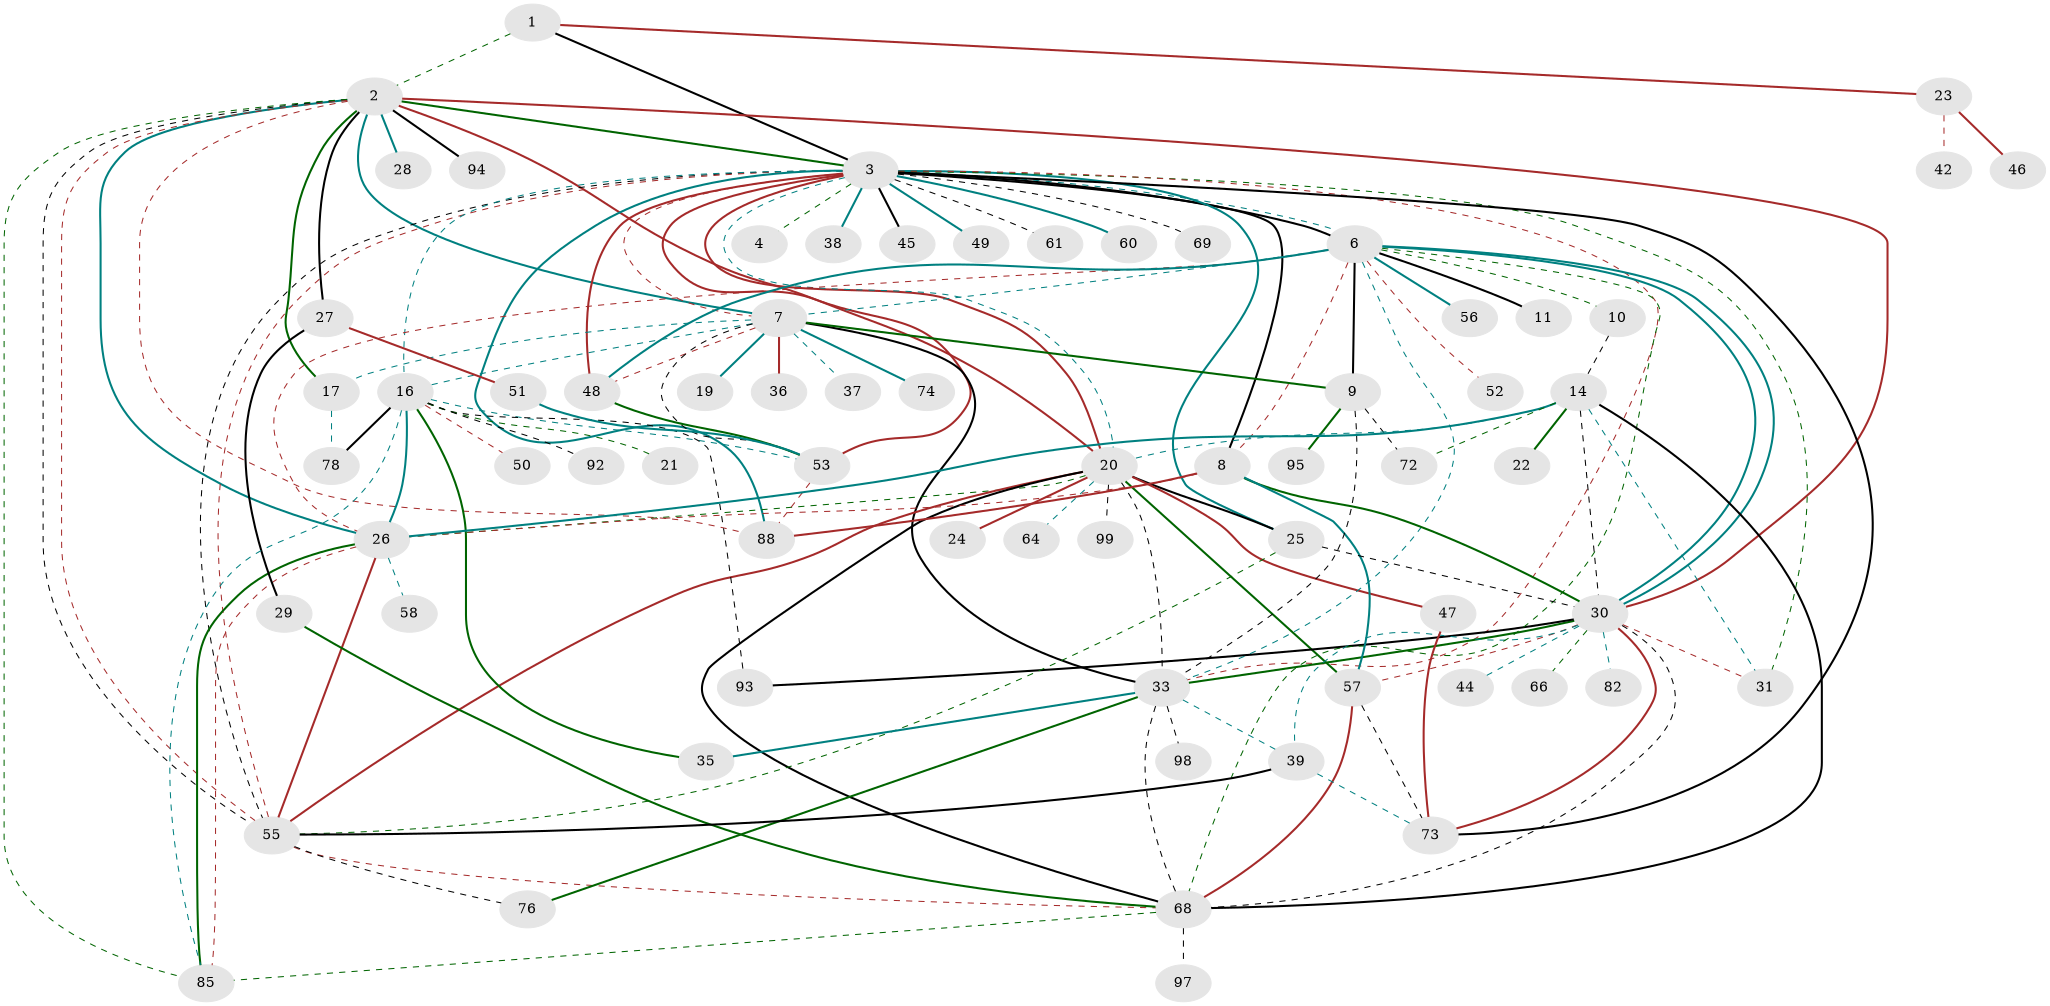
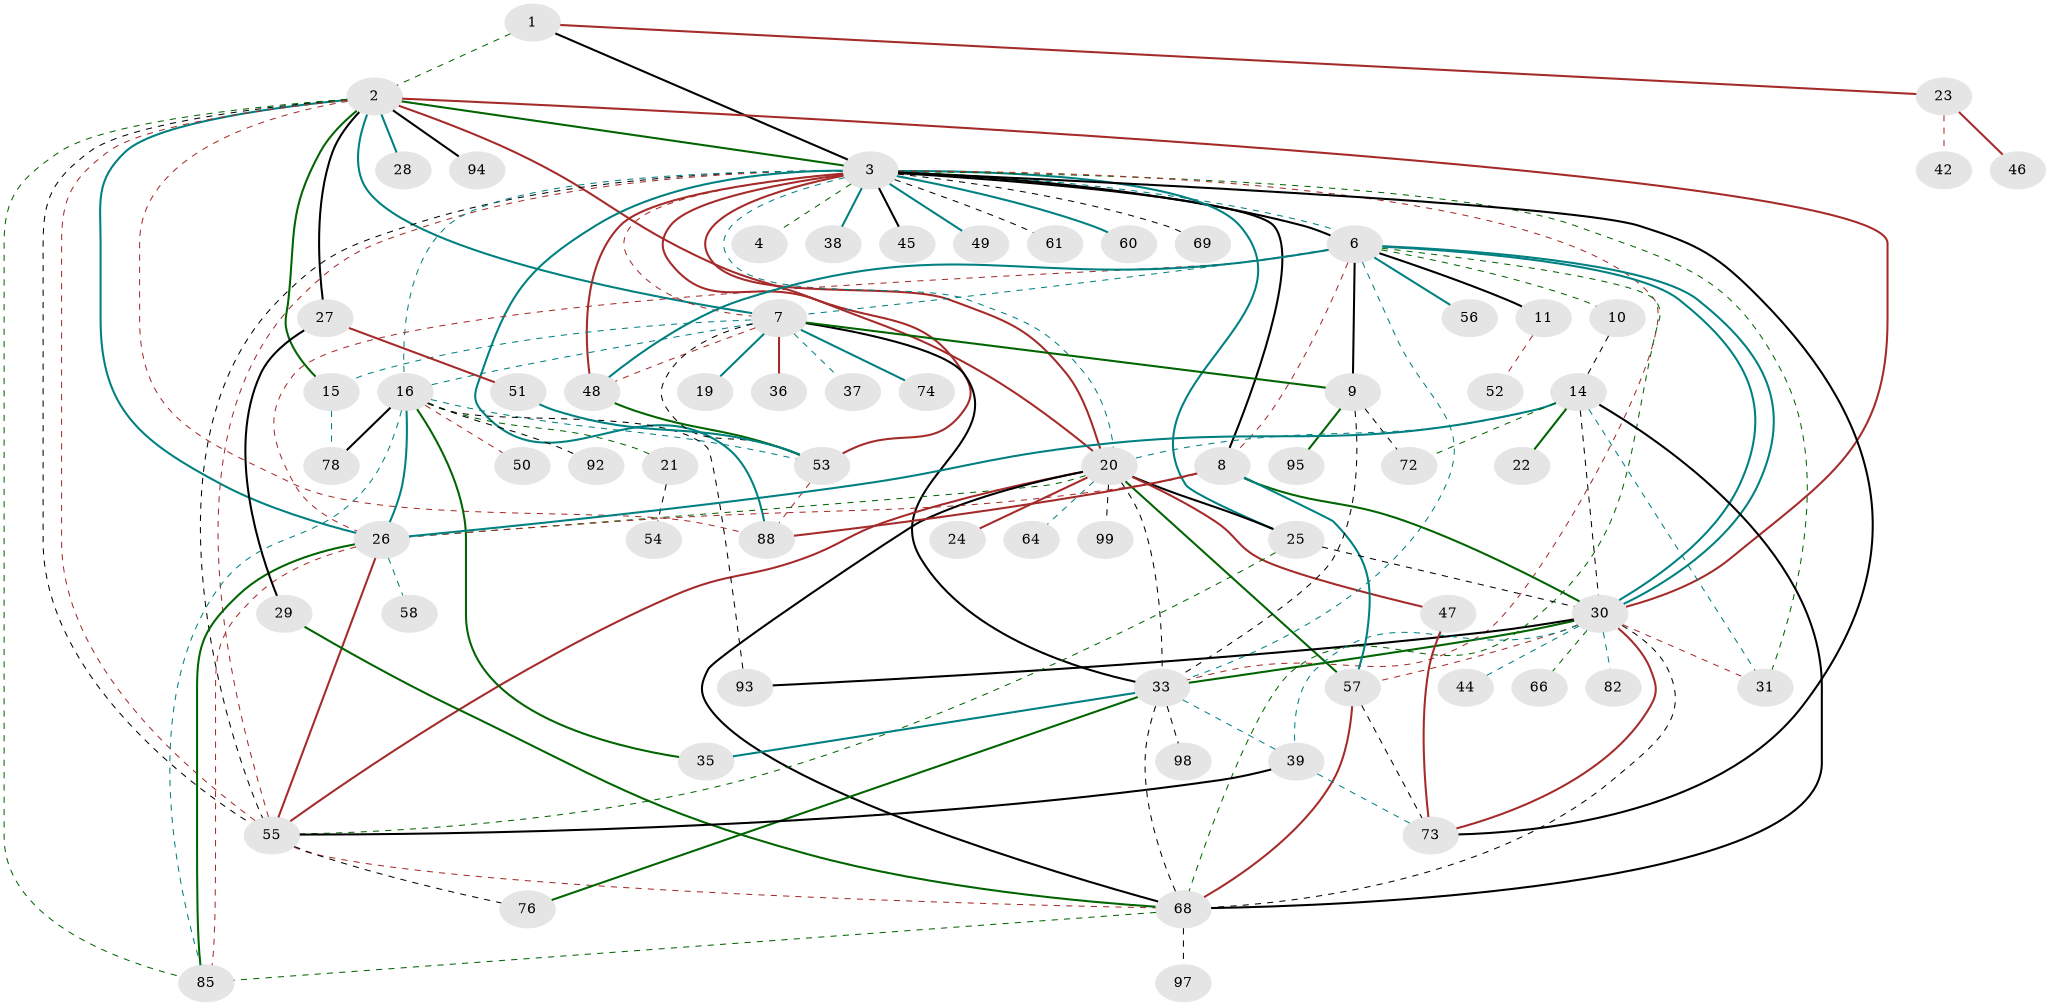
edge "6" -- "52": now "11" -- "52"
node "17": label "17" -> "15"
node "54": added
